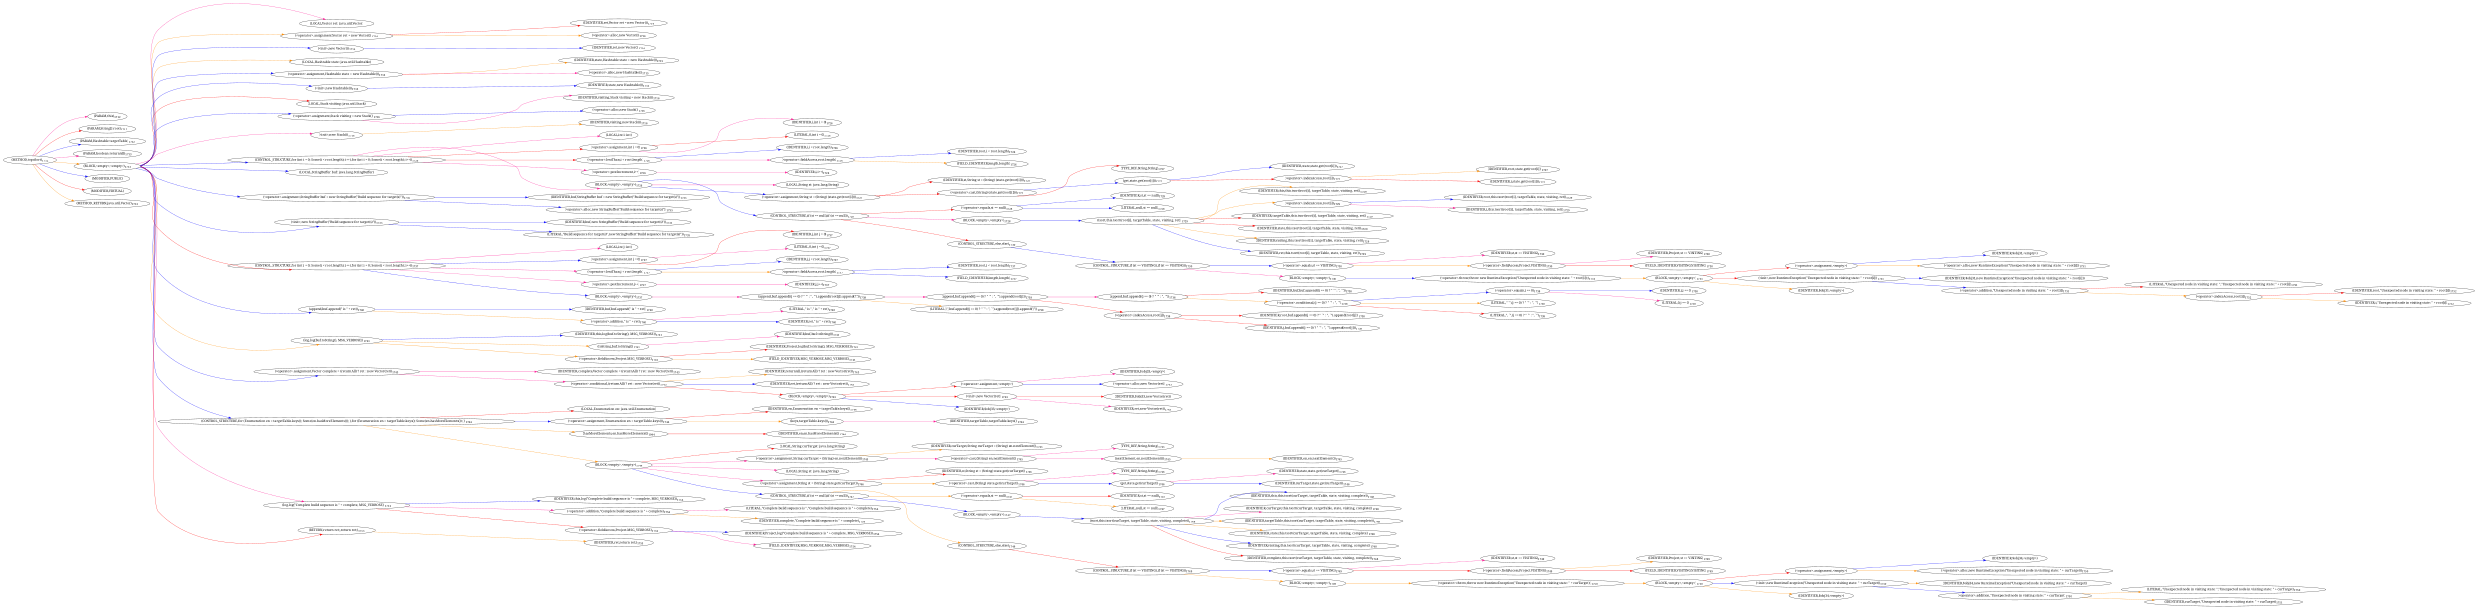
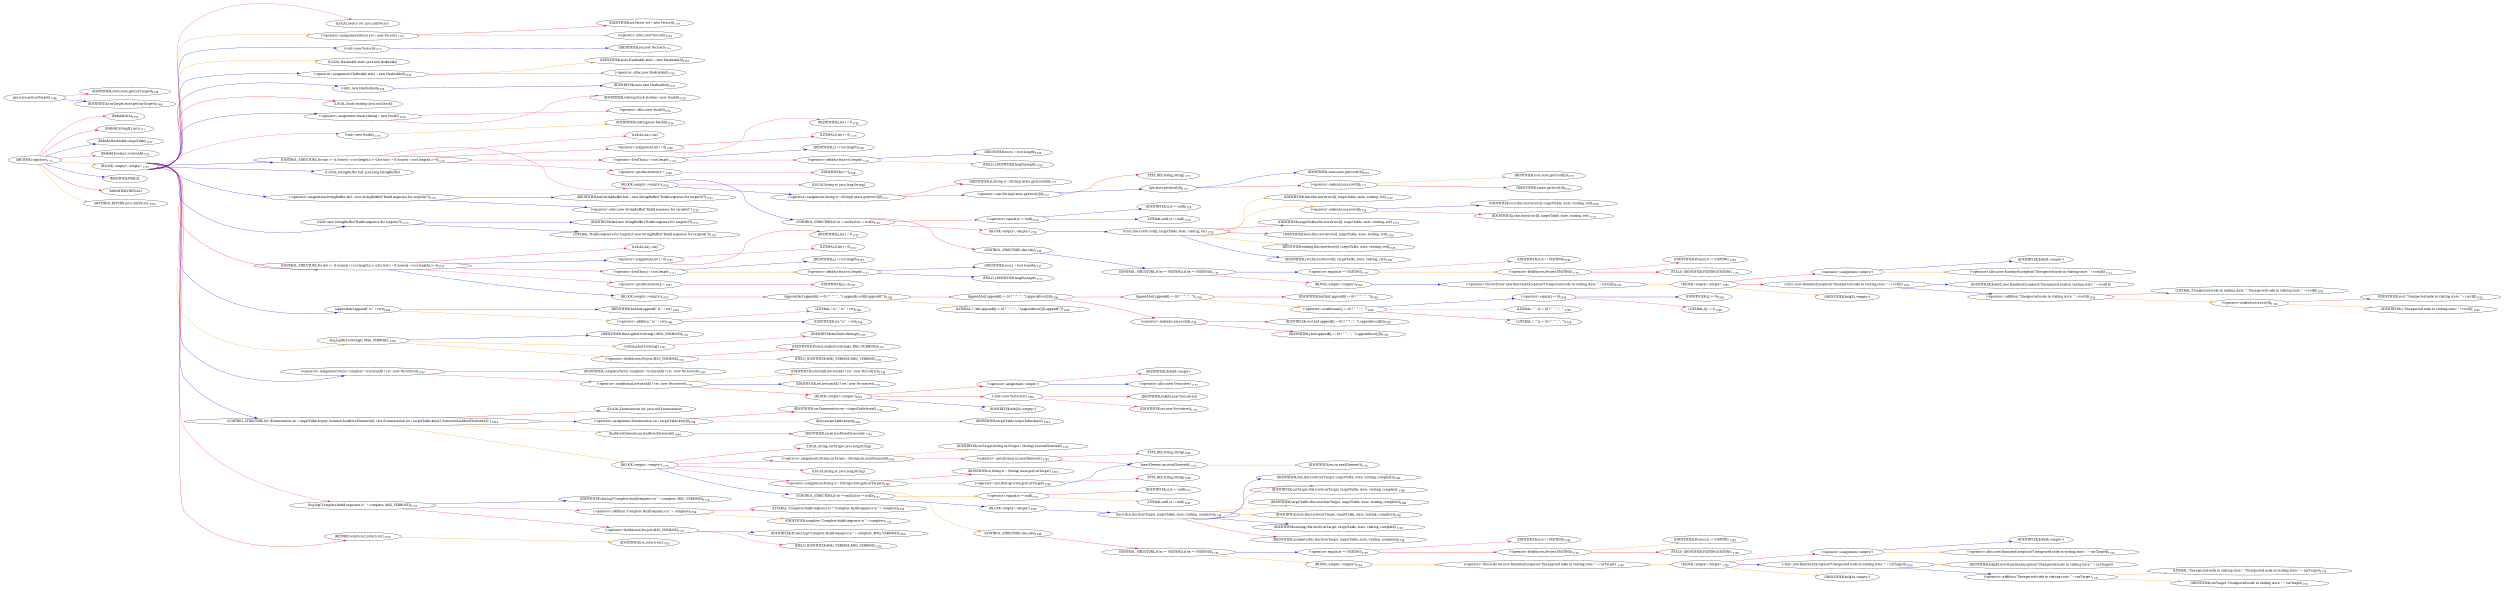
edge "(<operator>.assignment,Stack visiting = new Stack())" -> "(<operator>.alloc,new Stack())": color blue -> deeppink
edge "(<operator>.cast,(String) state.get(curTarget))" -> "(get,state.get(curTarget))": now "(<operator>.cast,(String) state.get(curTarget))" -> "(nextElement,en.nextElement())"
